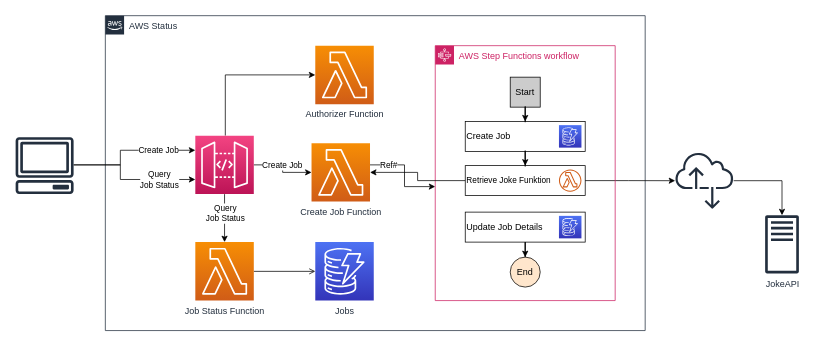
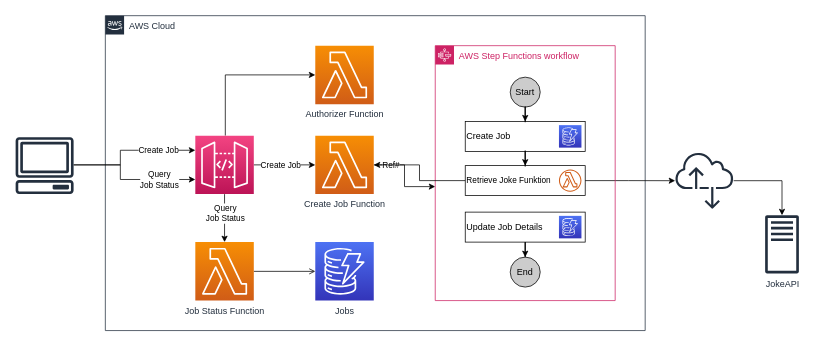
node "AWS Status": label "AWS Status" -> "AWS Cloud"
node "Start": shape rectangle -> ellipse
node "Create Job Function": moved (341, 172) -> (345, 165)
node "End": fillcolor #ffe6cc -> #cccccc
